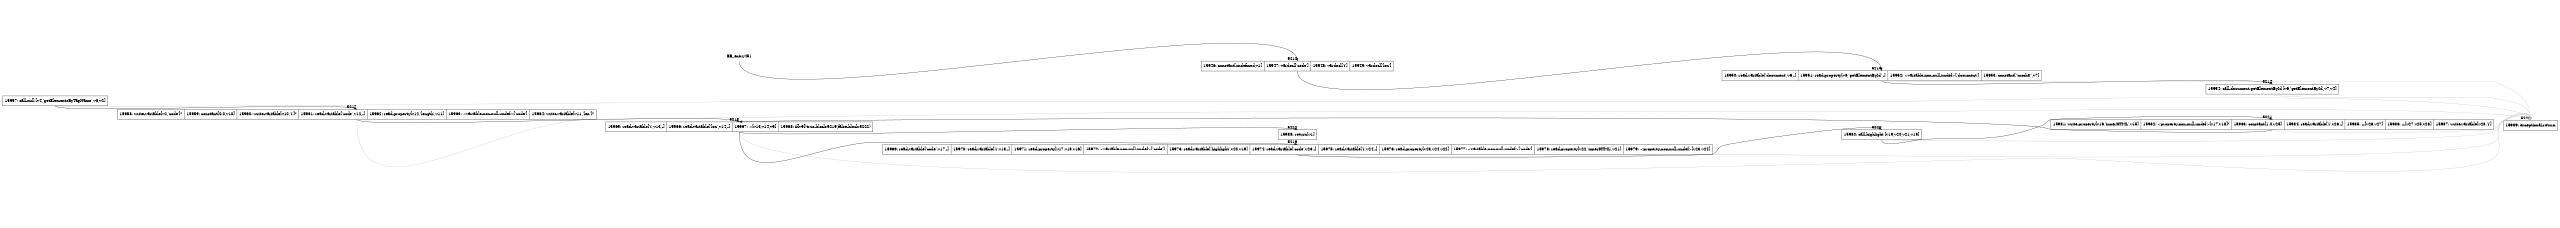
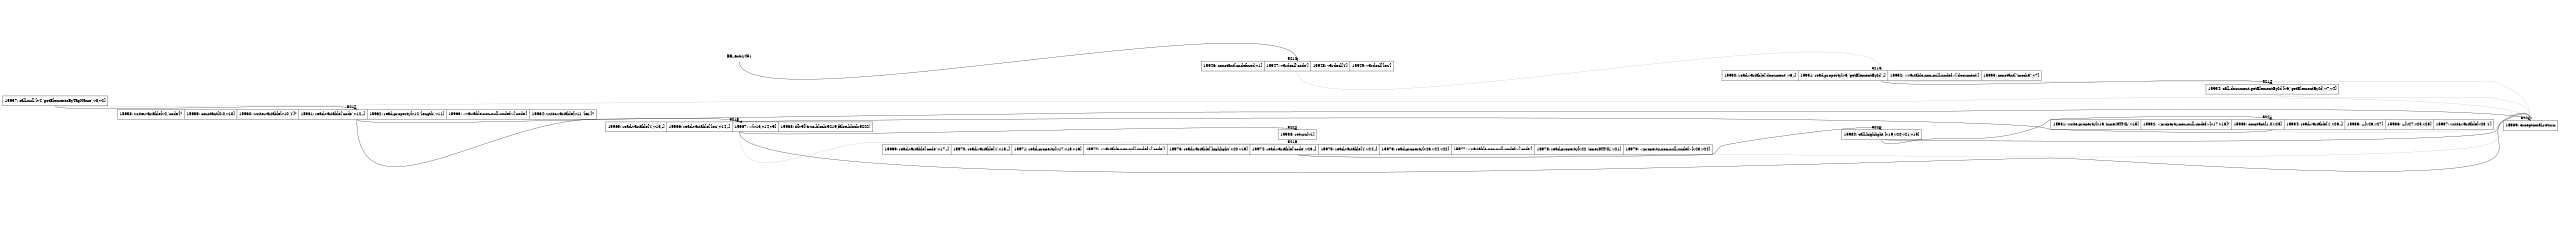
edge "15946: constant[undefined,v1]" -> "15950: read-variable['document',v6,-]": color black -> gray
edge "15958: write-variable[v2,'code']*" -> "15989: exceptional-return": color gray -> black
edge "15980: call-highlight [v19,v20,v21,v15]" -> "15989: exceptional-return": color gray -> black
edge "15965: read-variable['i',v13,-]" -> "15969: read-variable['code',v17,-]": color black -> gray
edge "15965: read-variable['i',v13,-]" -> "15989: exceptional-return": color gray -> black
